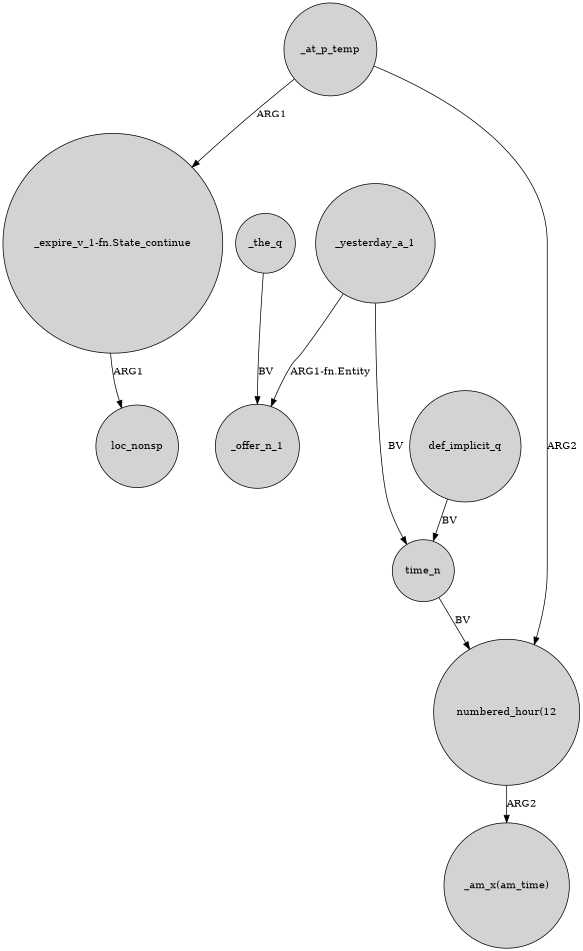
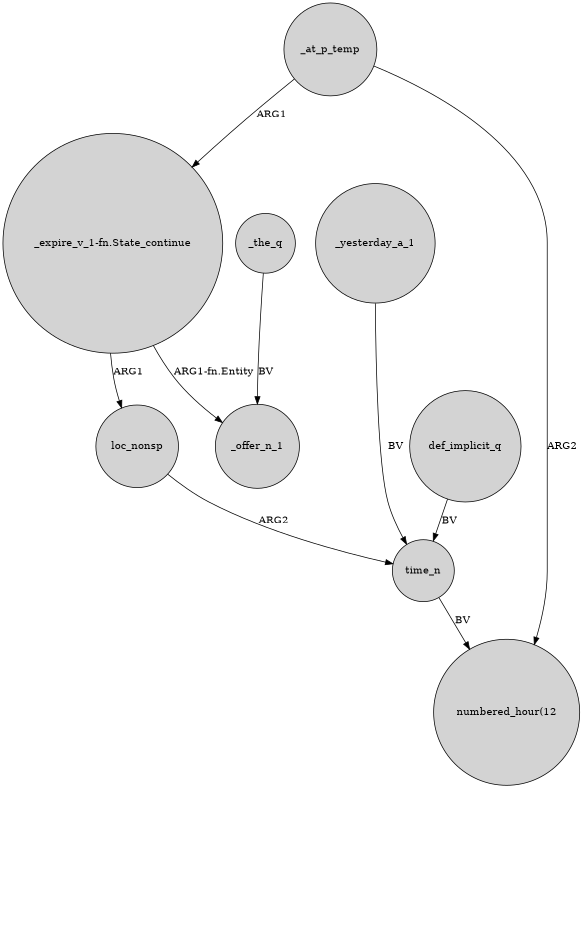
edge "_yesterday_a_1" -> "_offer_n_1": now "_expire_v_1-fn.State_continue" -> "_offer_n_1"
edge "loc_nonsp" -> "time_n": added, label "ARG2"
node "_am_x(am_time)": removed
